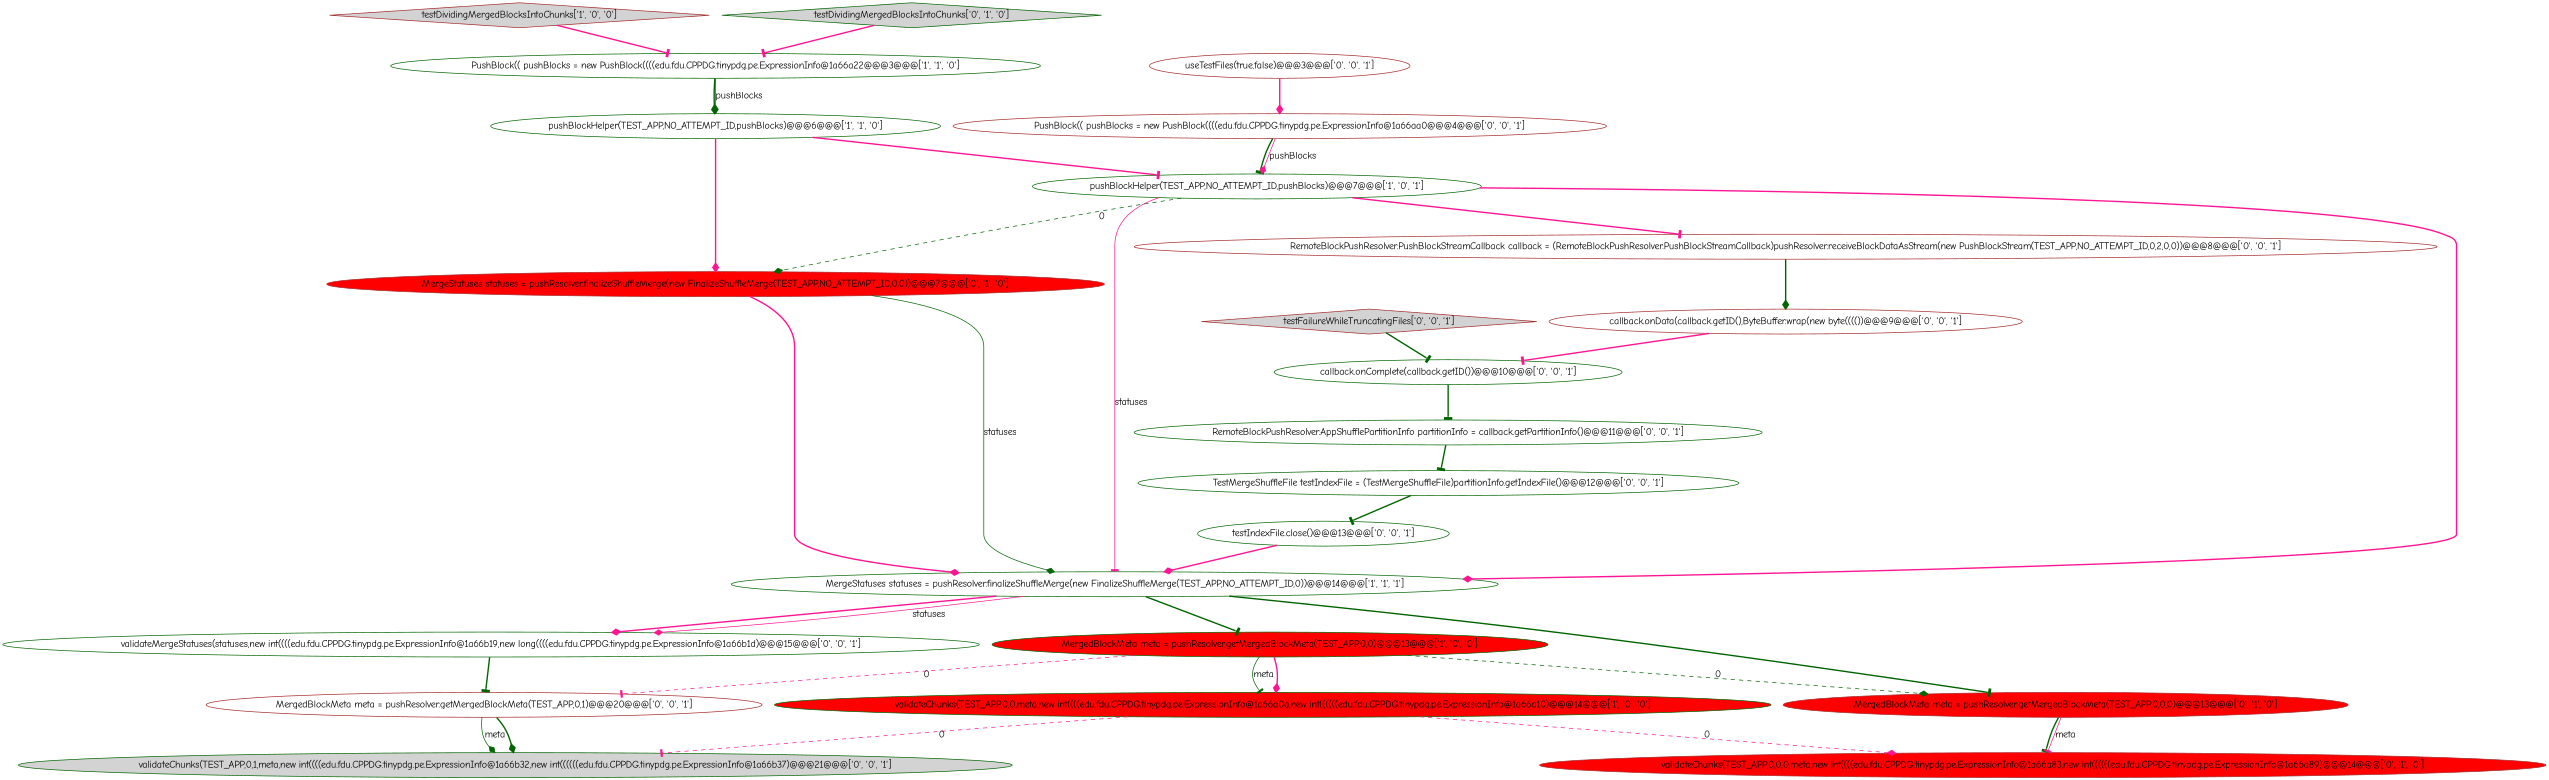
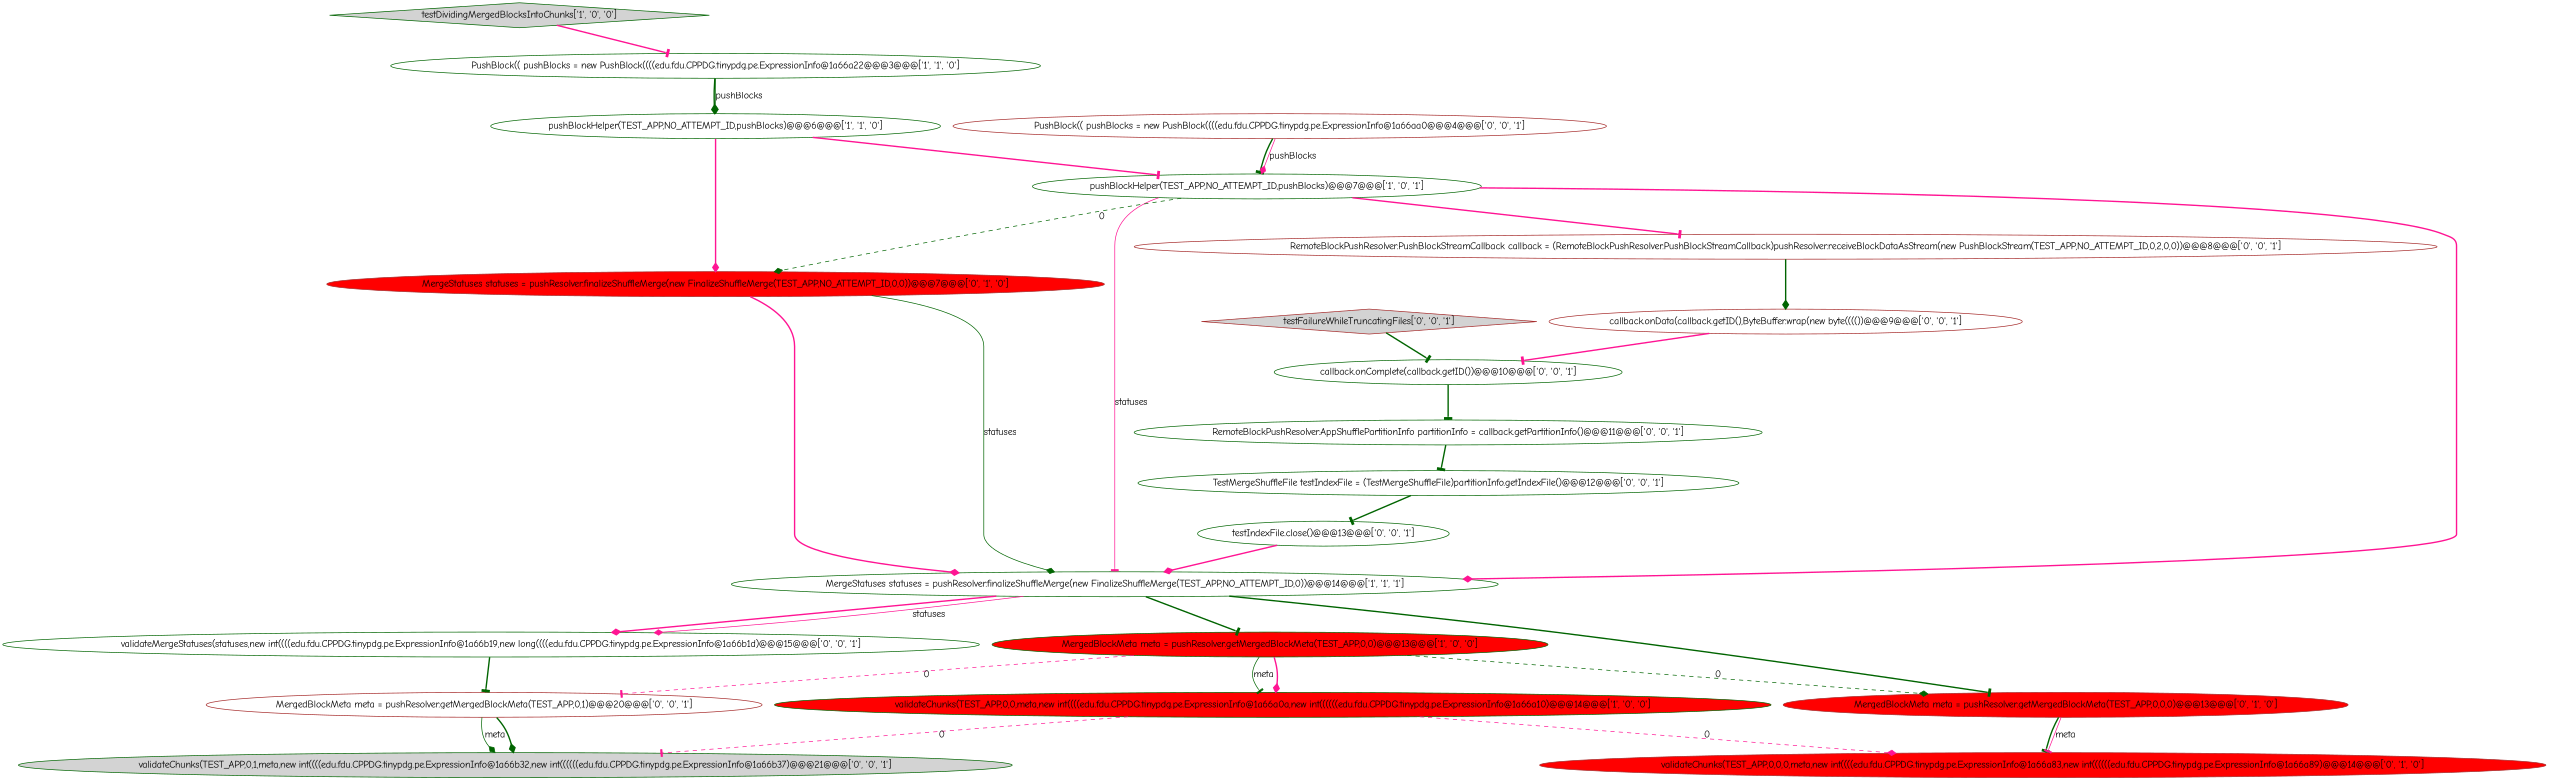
node "testDividingMergedBlocksIntoChunks['1', '0', '0']": color brown -> darkgreen
node "testDividingMergedBlocksIntoChunks['0', '1', '0']": removed
node "useTestFiles(true,false)@@@3@@@['0', '0', '1']": removed
